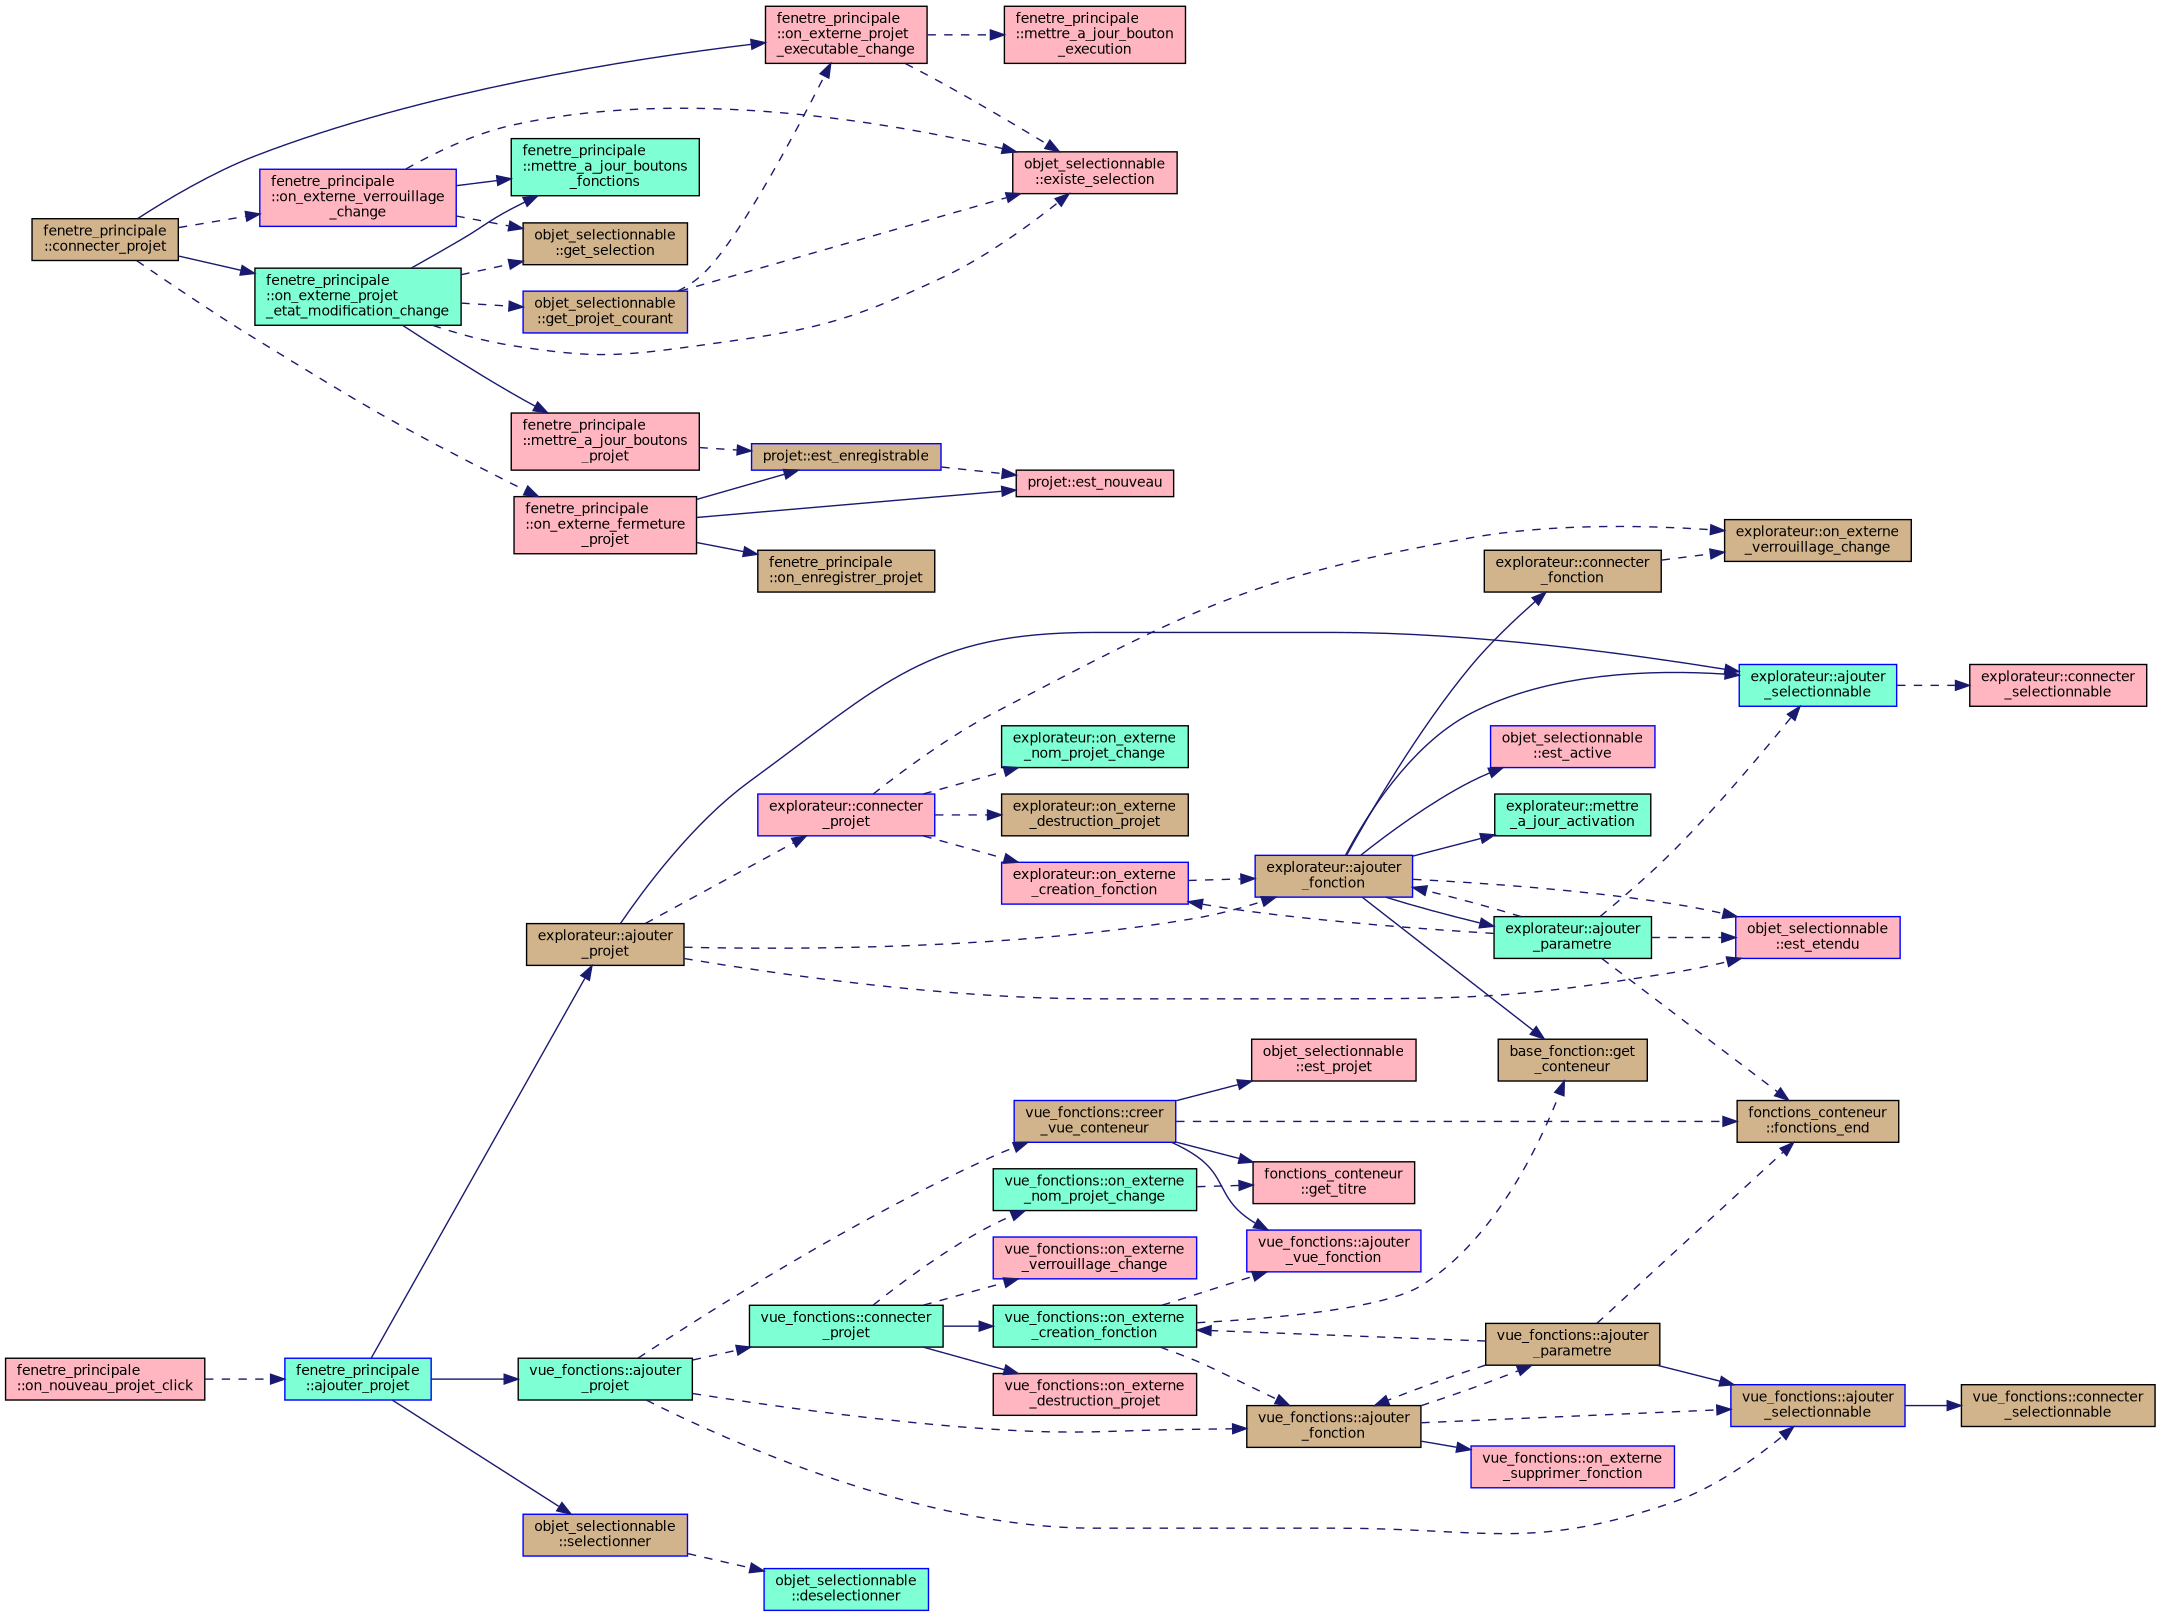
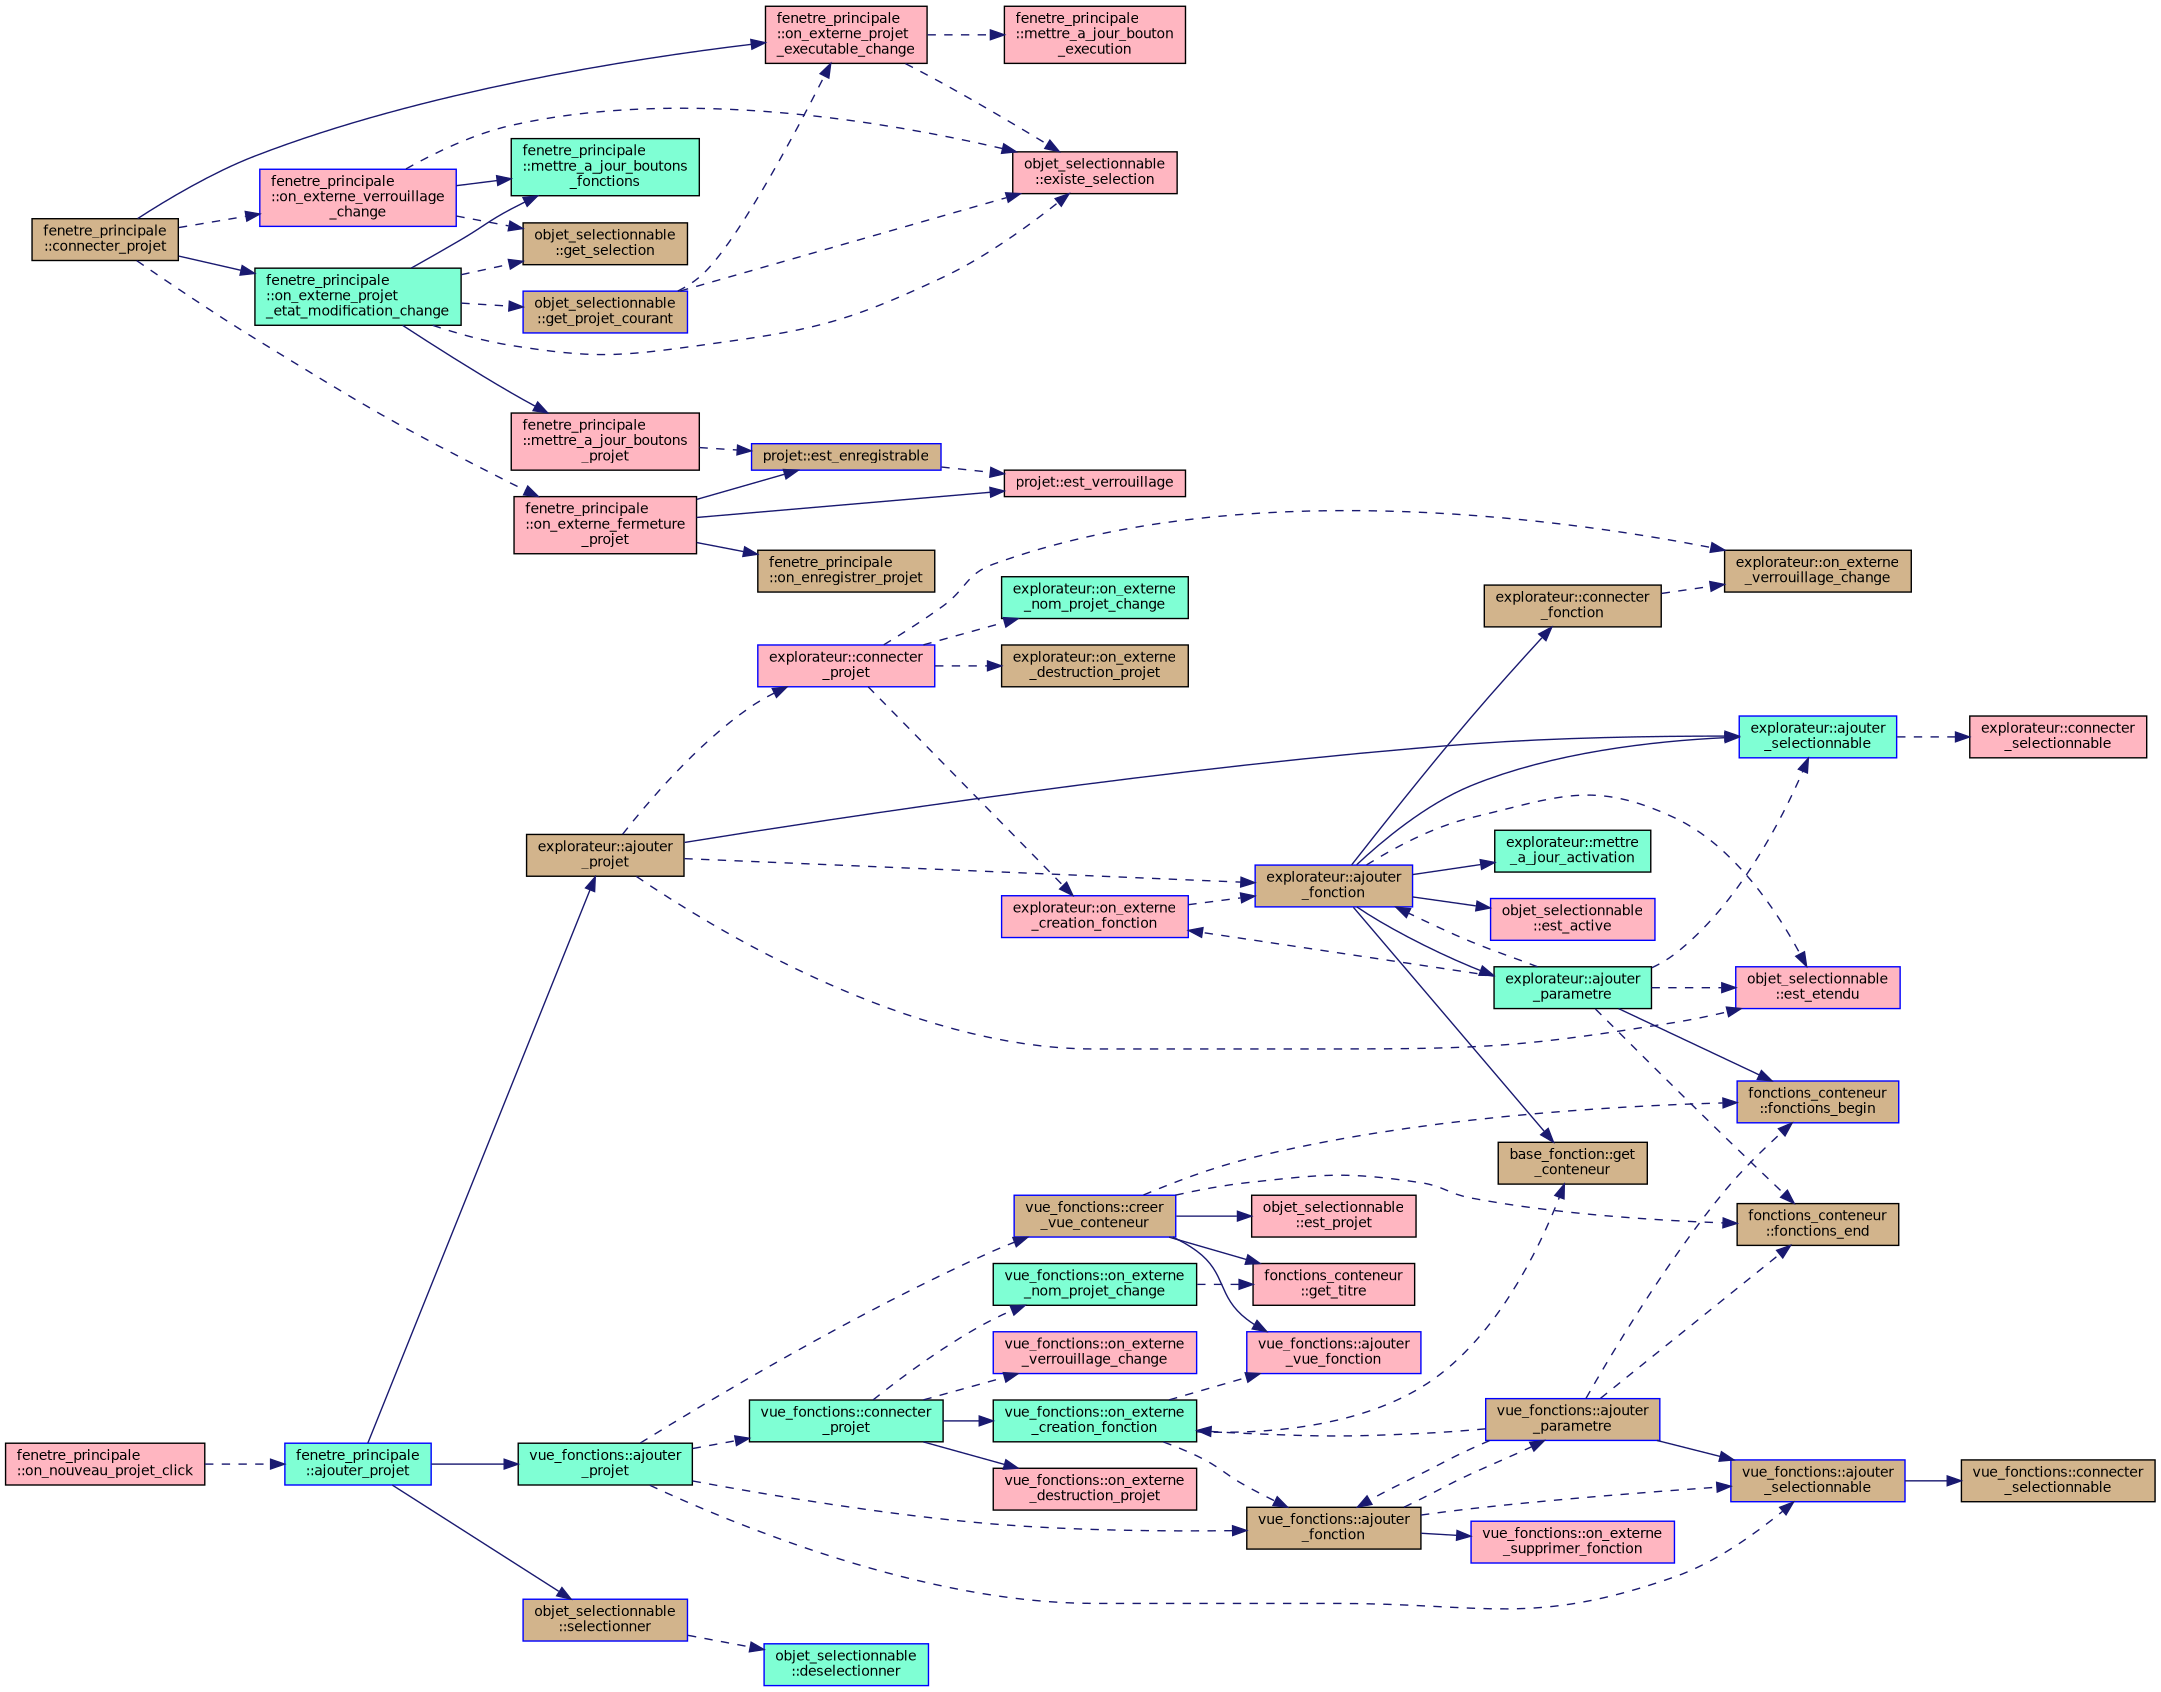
node "projet::est_nouveau": label "projet::est_nouveau" -> "projet::est_verrouillage"
node "fonctions_conteneur ::fonctions_begin": added
node "vue_fonctions::ajouter _parametre": color black -> blue
